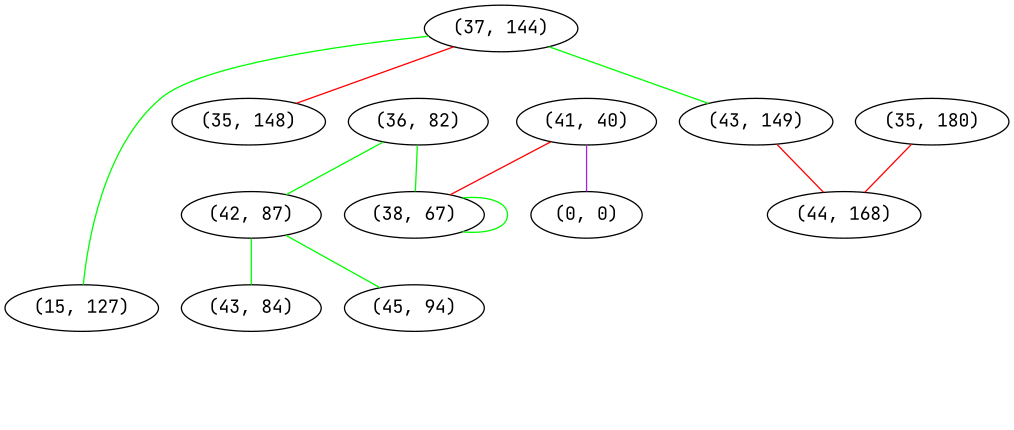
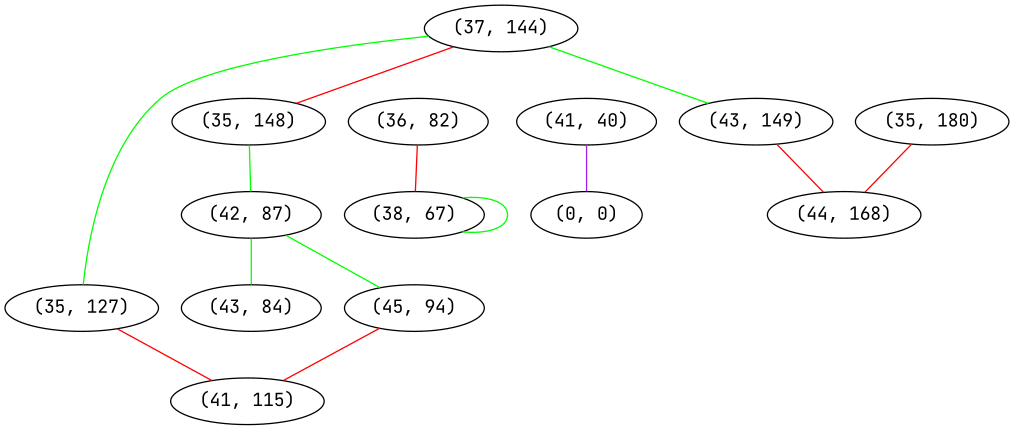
edge "(36, 82)" -- "(42, 87)": now "(35, 148)" -- "(42, 87)"
edge "(36, 82)" -- "(38, 67)": color green -> red
edge "(41, 40)" -- "(38, 67)": removed
node "(15, 127)": label "(15, 127)" -> "(35, 127)"
node "(41, 115)": added
